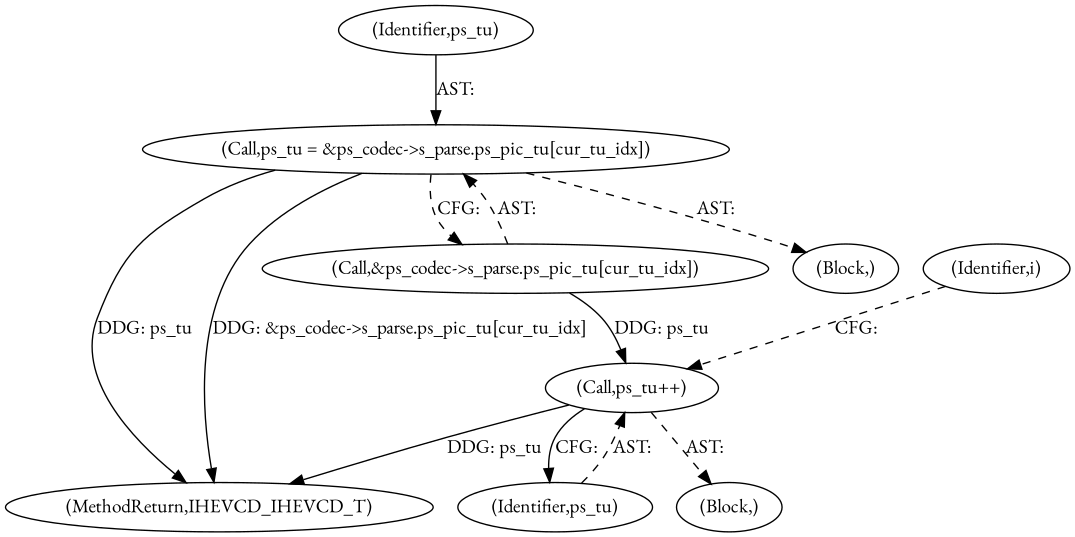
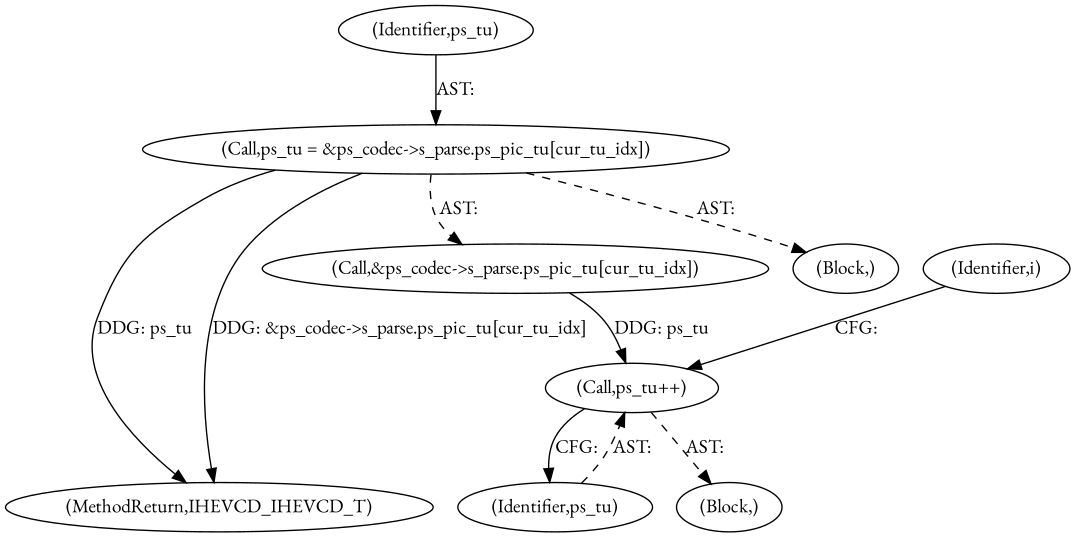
edge "(Call,ps_tu = &ps_codec->s_parse.ps_pic_tu[cur_tu_idx])" -> "(Call,&ps_codec->s_parse.ps_pic_tu[cur_tu_idx])": label "CFG: " -> "AST: "
edge "(Call,&ps_codec->s_parse.ps_pic_tu[cur_tu_idx])" -> "(Call,ps_tu = &ps_codec->s_parse.ps_pic_tu[cur_tu_idx])": removed, label "AST:"
edge "(Identifier,i)" -> "(Call,ps_tu++)": style dashed -> solid
edge "(Call,ps_tu++)" -> "(MethodReturn,IHEVCD_IHEVCD_T)": removed, label "DDG: ps_tu"
